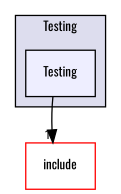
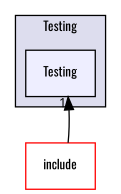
edge "Testing" -> "include": reversed
